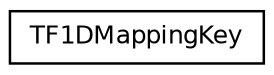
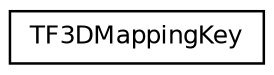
node "TF1DMappingKey": label "TF1DMappingKey" -> "TF3DMappingKey"
